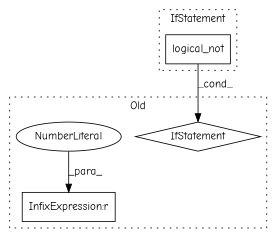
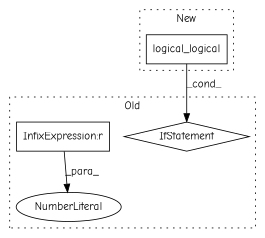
cluster "IfStatement": label "IfStatement" -> "New"
node "logical_not": label "logical_not" -> "logical_logical"
edge "NumberLiteral" -> "InfixExpression:r": reversed
